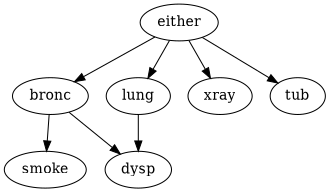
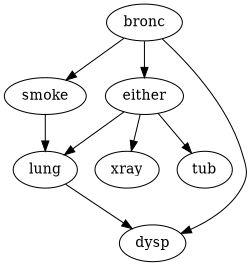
edge "either" -> "bronc": reversed
edge "smoke" -> "lung": added
